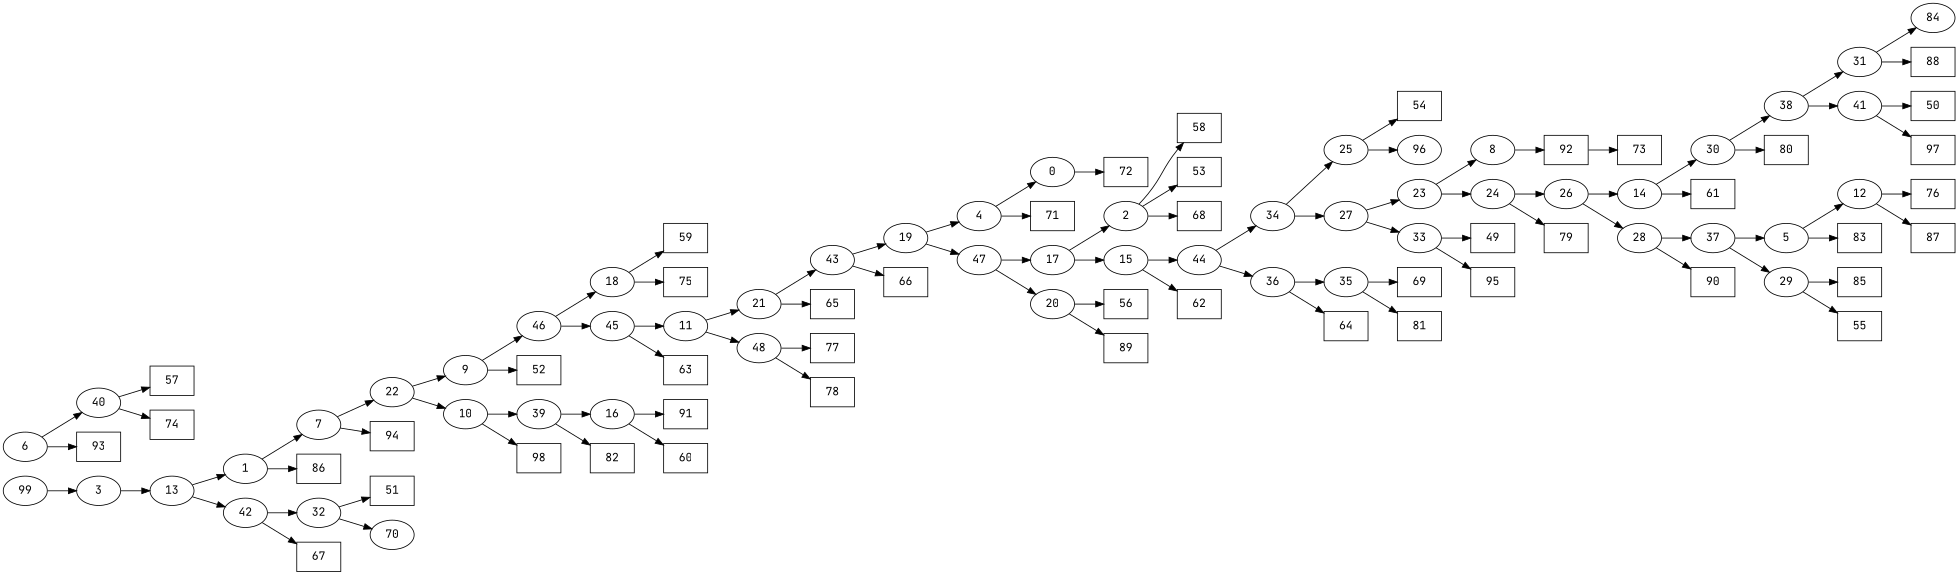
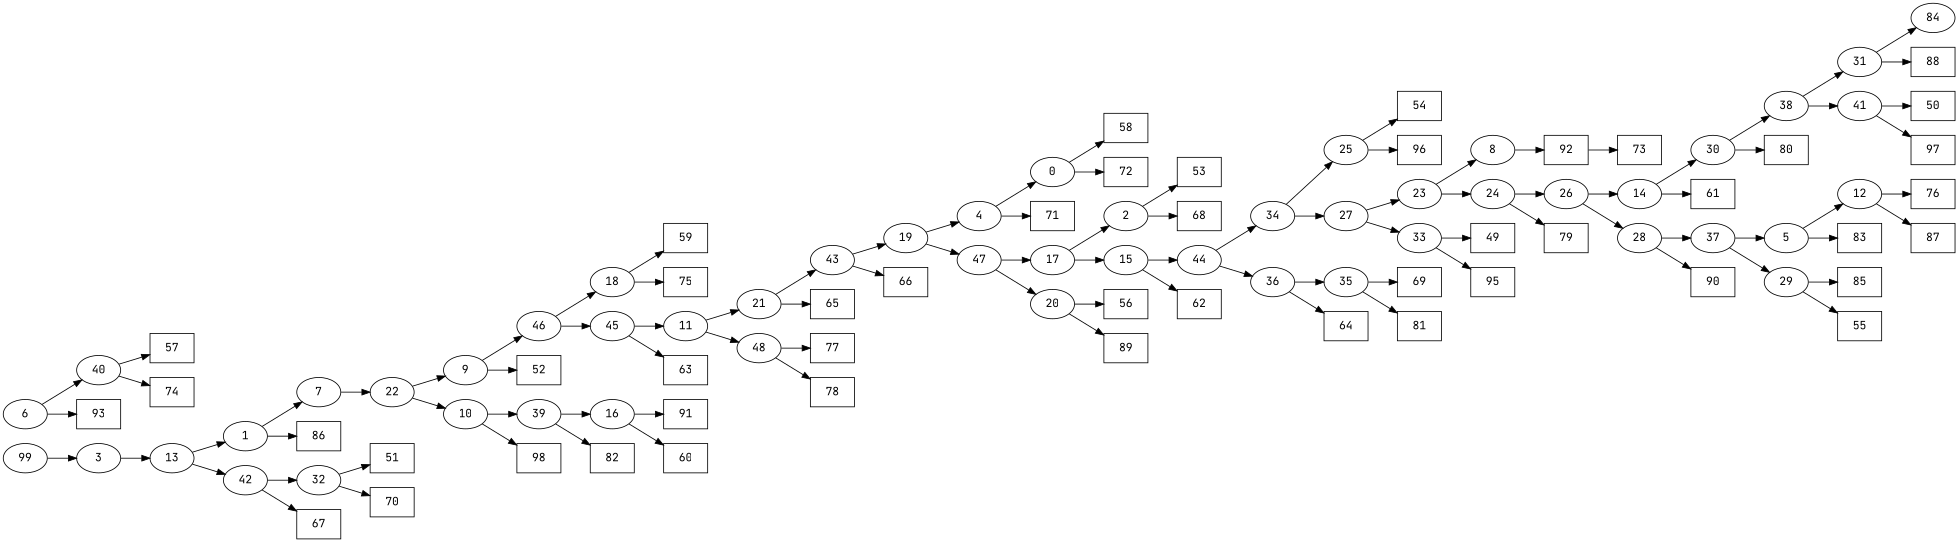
node "96": shape ellipse -> box
edge "2" -> "58": now "0" -> "58"
node "94": removed
node "70": shape ellipse -> box
